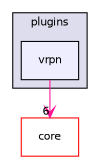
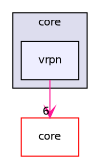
cluster "plugins": label "plugins" -> "core"
